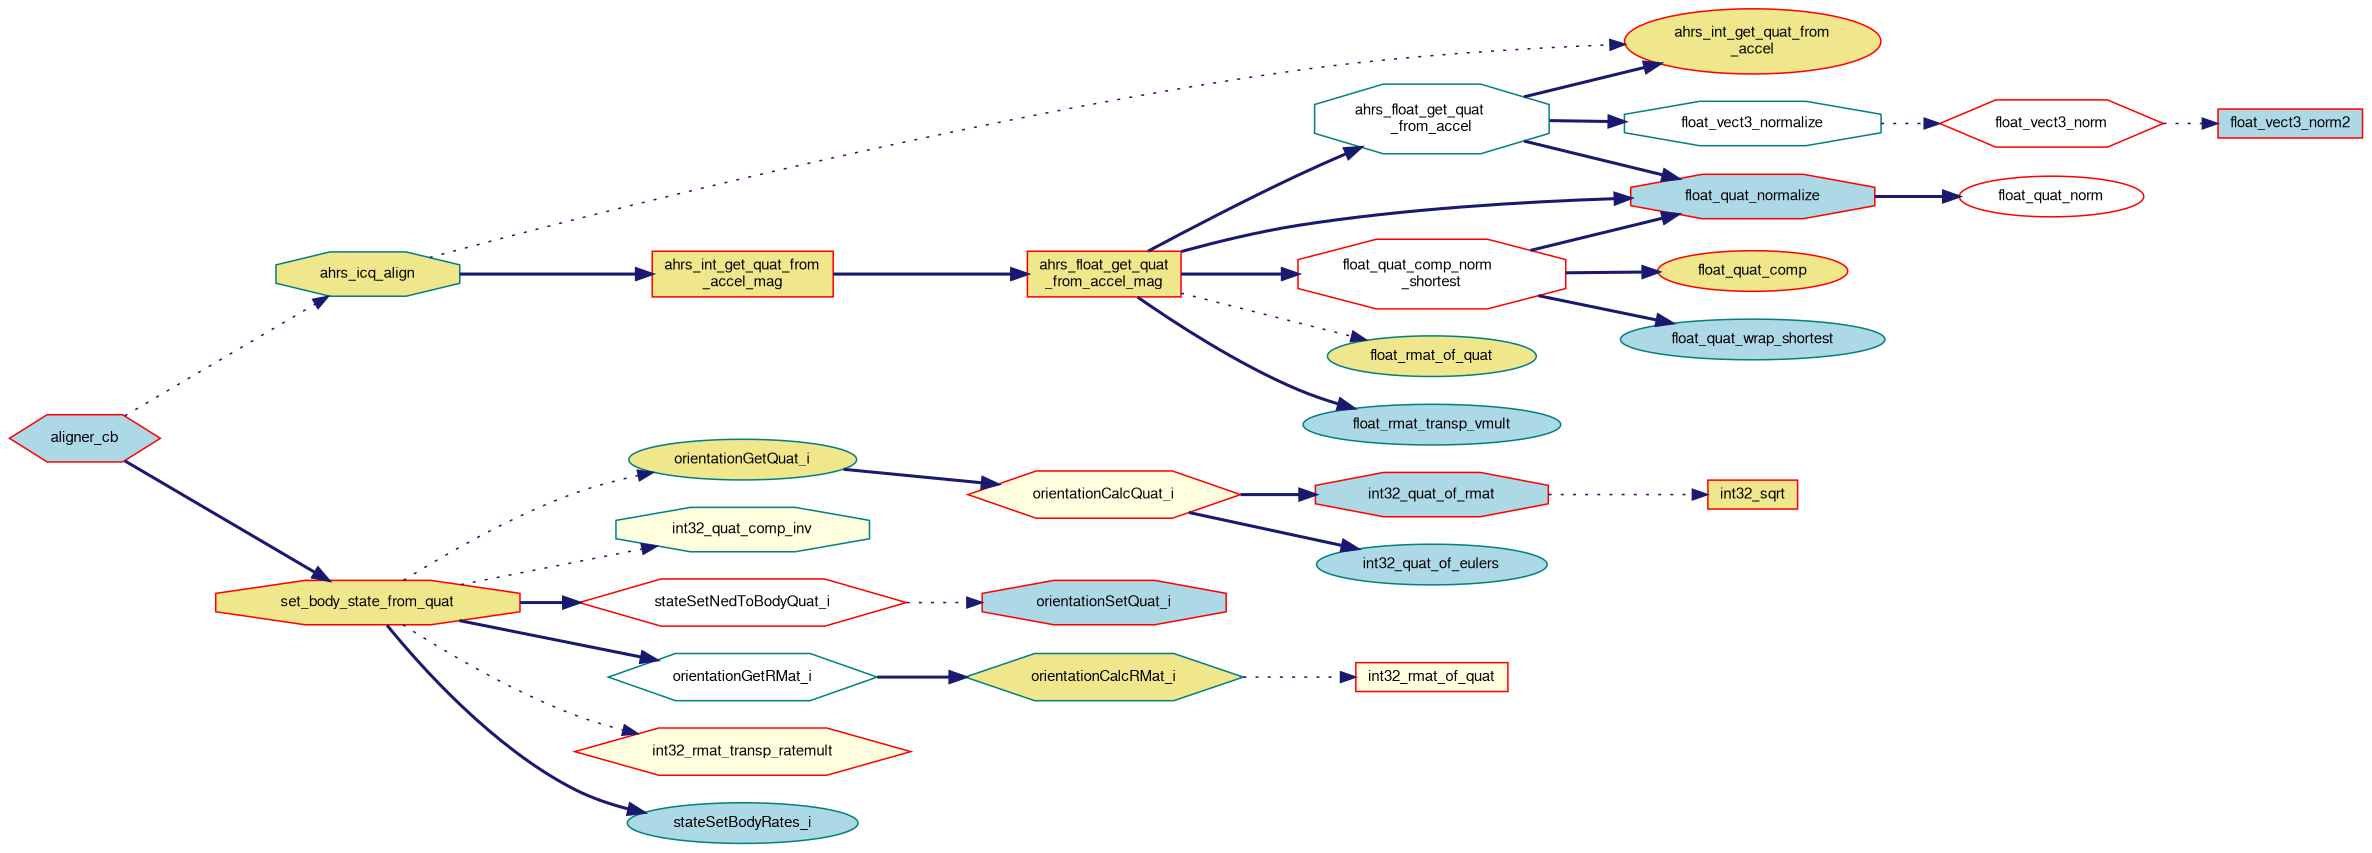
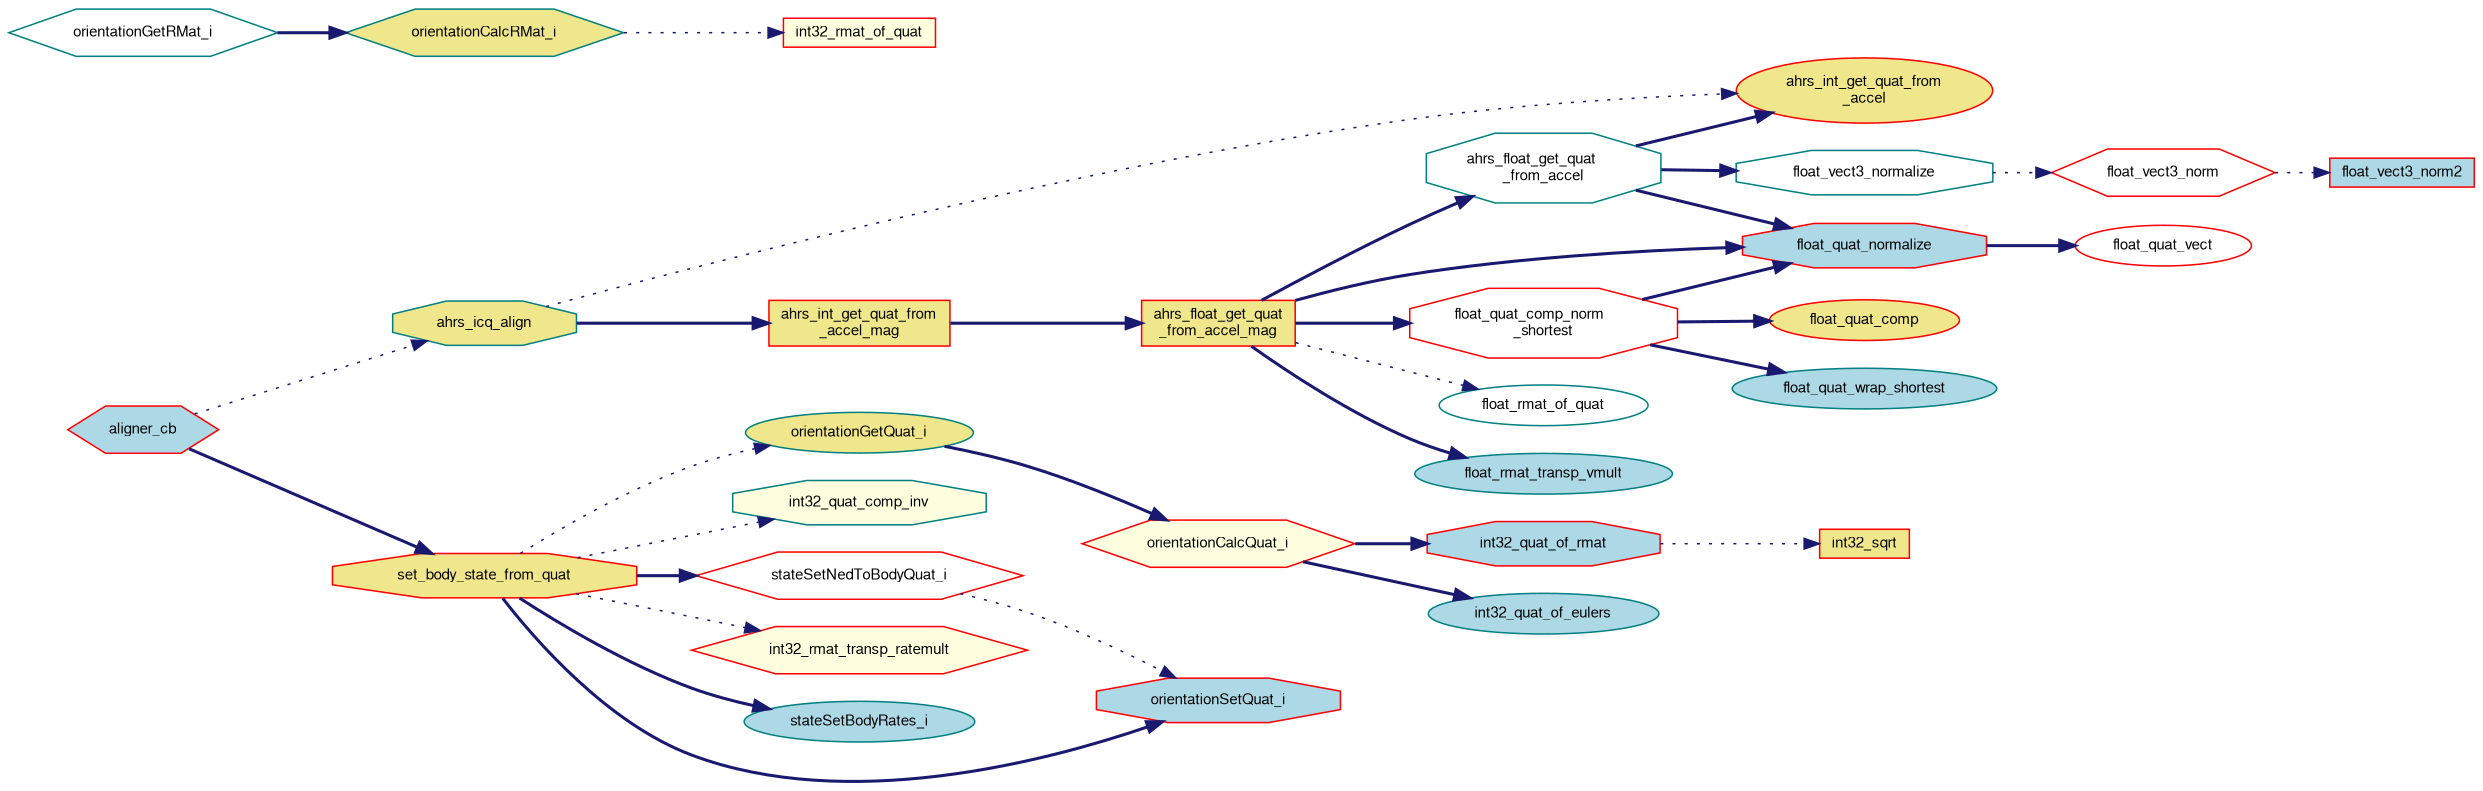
node "float_quat_norm": label "float_quat_norm" -> "float_quat_vect"
node "float_rmat_of_quat": fillcolor khaki -> white
edge "set_body_state_from_quat" -> "orientationGetRMat_i": now "set_body_state_from_quat" -> "orientationSetQuat_i"
